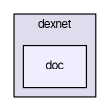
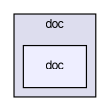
cluster "dexnet": label "dexnet" -> "doc"
